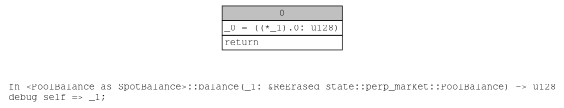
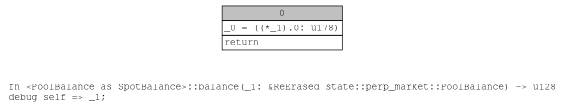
node "0": text "_0 = ((*_1).0: u128)" -> "_0 = ((*_1).0: u178)"
